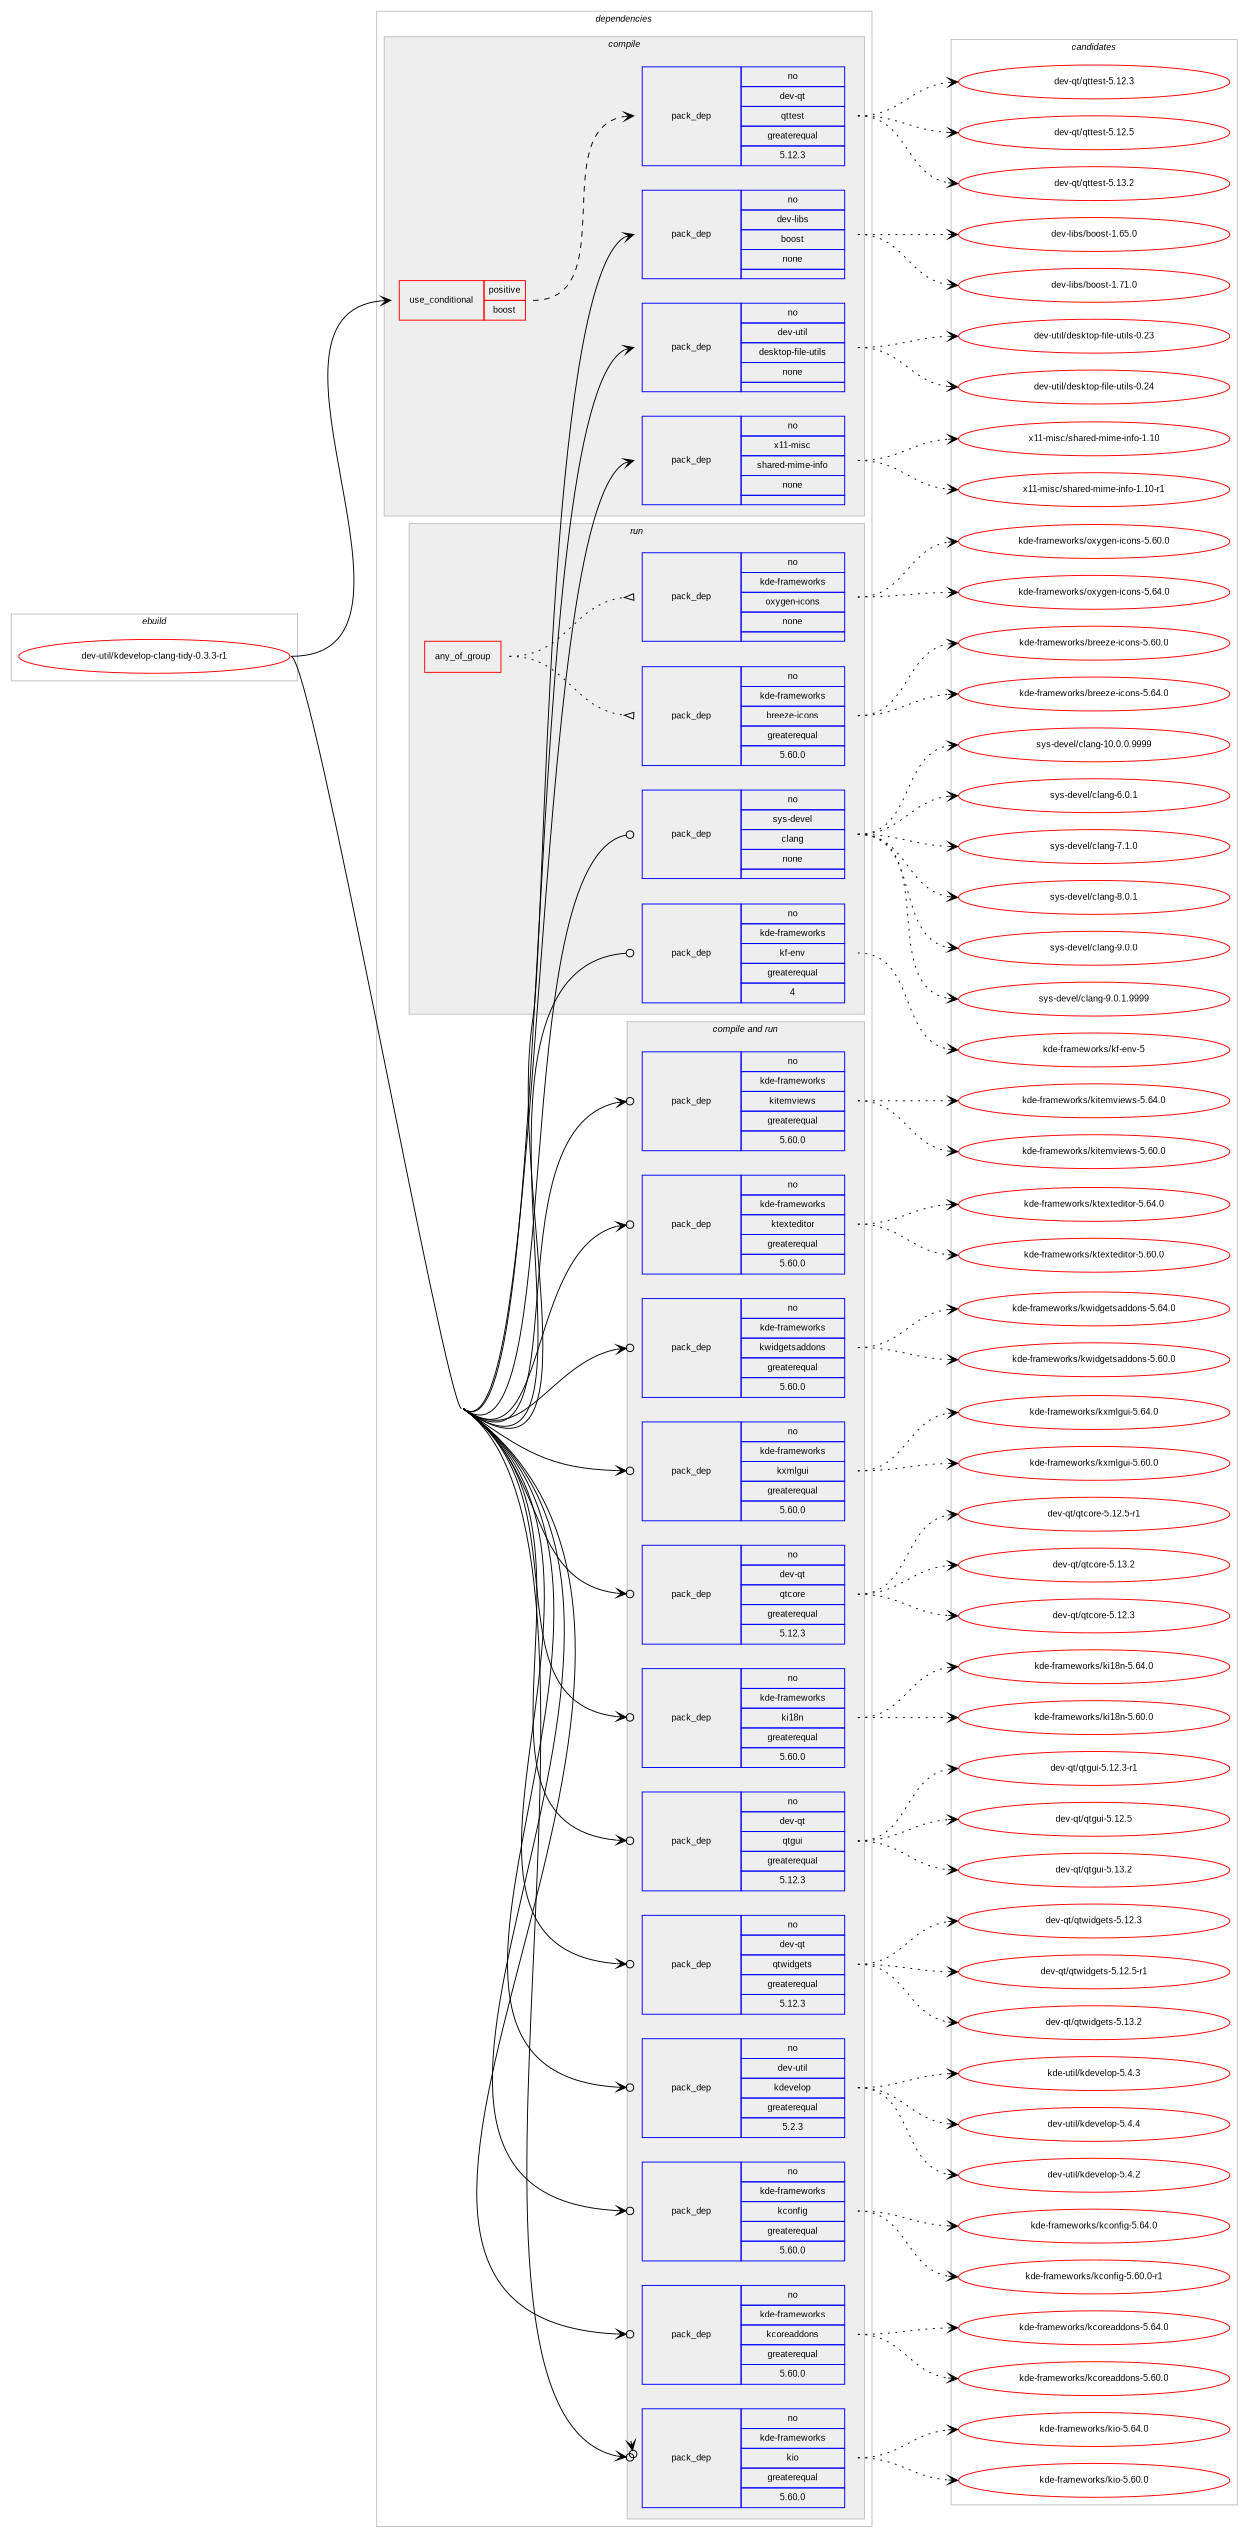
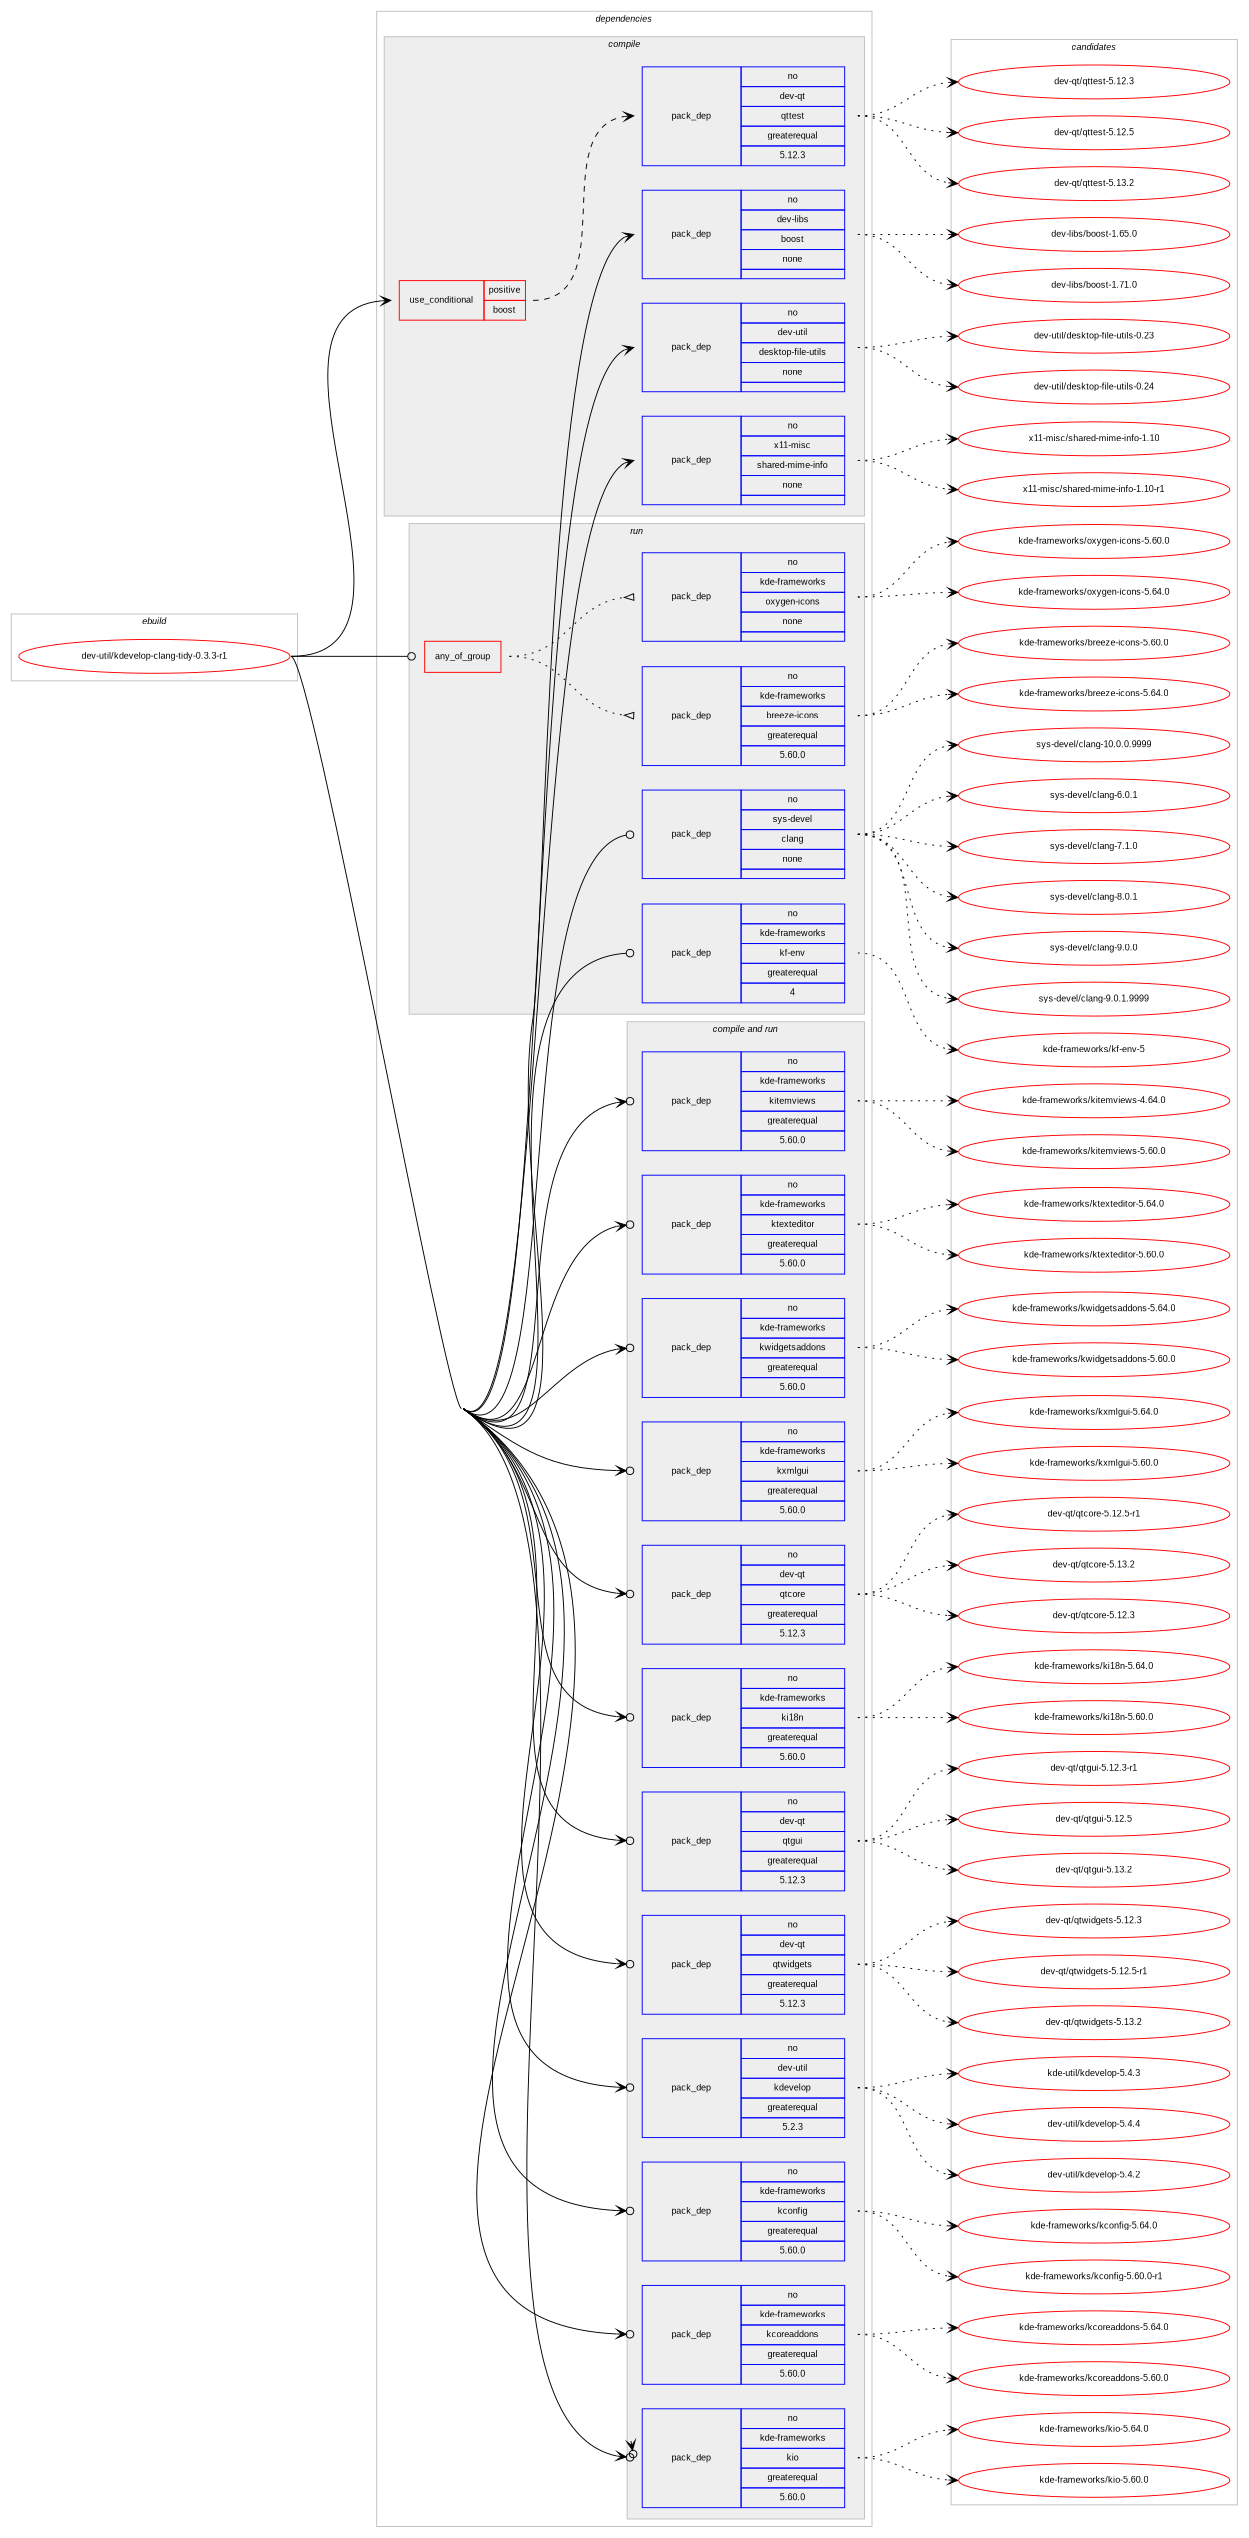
edge "dev-util/kdevelop-clang-tidy-0.3.3-r1" -> "any_of_group": added
node "kde-frameworks/kitemviews-5.64.0": label "kde-frameworks/kitemviews-5.64.0" -> "kde-frameworks/kitemviews-4.64.0"
